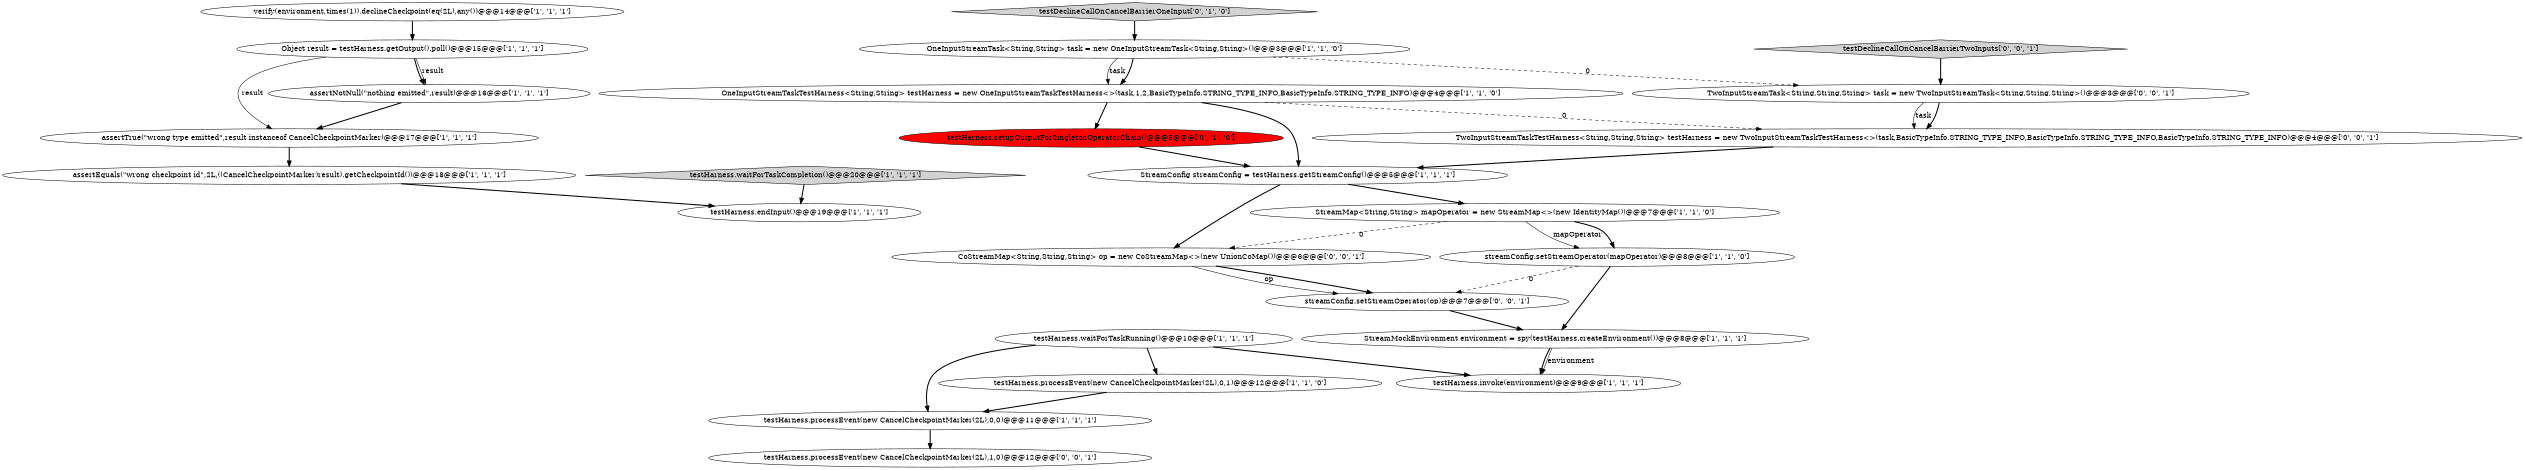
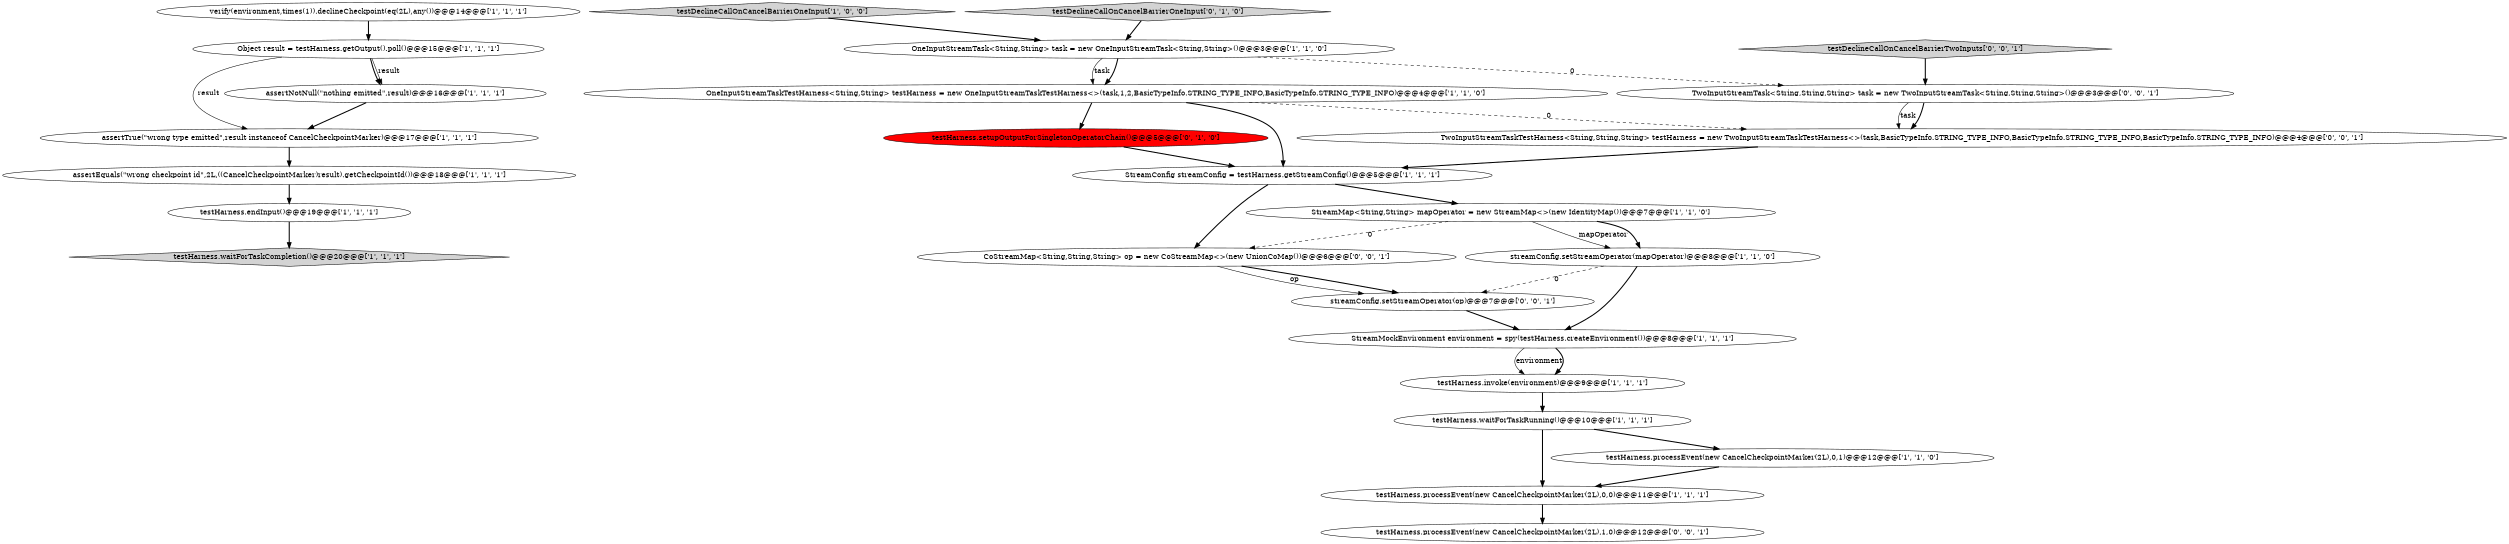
node "testDeclineCallOnCancelBarrierOneInput['1', '0', '0']": added
edge "testHarness.waitForTaskCompletion()@@@20@@@['1', '1', '1']" -> "testHarness.endInput()@@@19@@@['1', '1', '1']": reversed
edge "testHarness.waitForTaskRunning()@@@10@@@['1', '1', '1']" -> "testHarness.invoke(environment)@@@9@@@['1', '1', '1']": reversed
